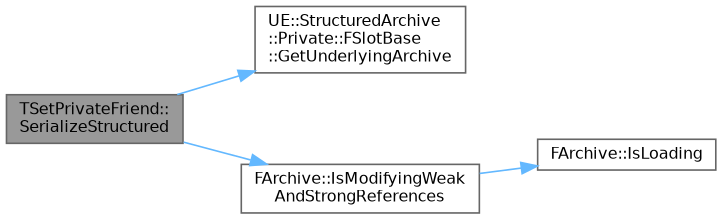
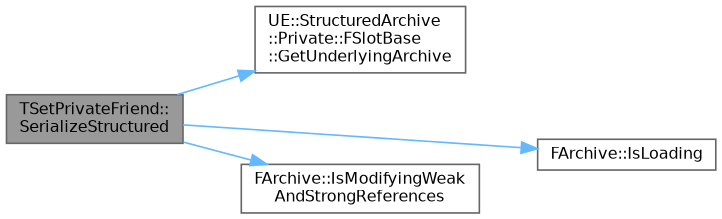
edge "FArchive::IsModifyingWeak AndStrongReferences" -> "FArchive::IsLoading": now "TSetPrivateFriend:: SerializeStructured" -> "FArchive::IsLoading"
